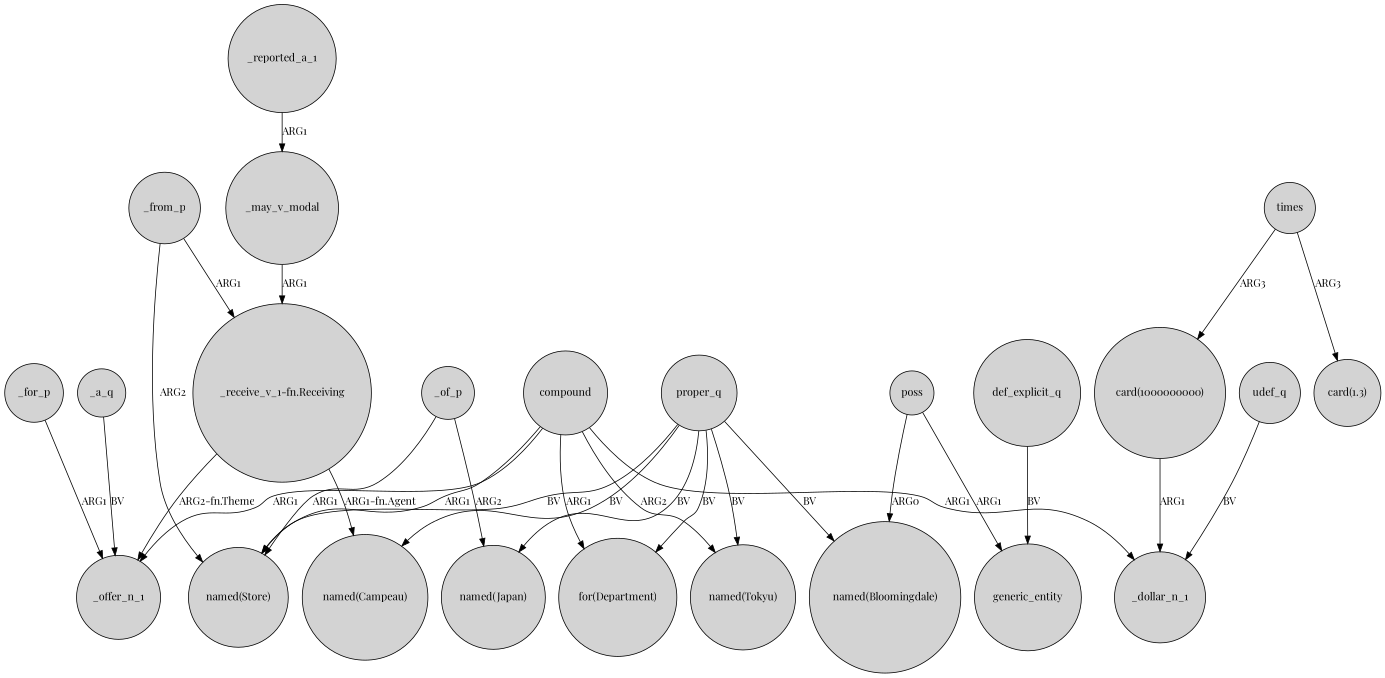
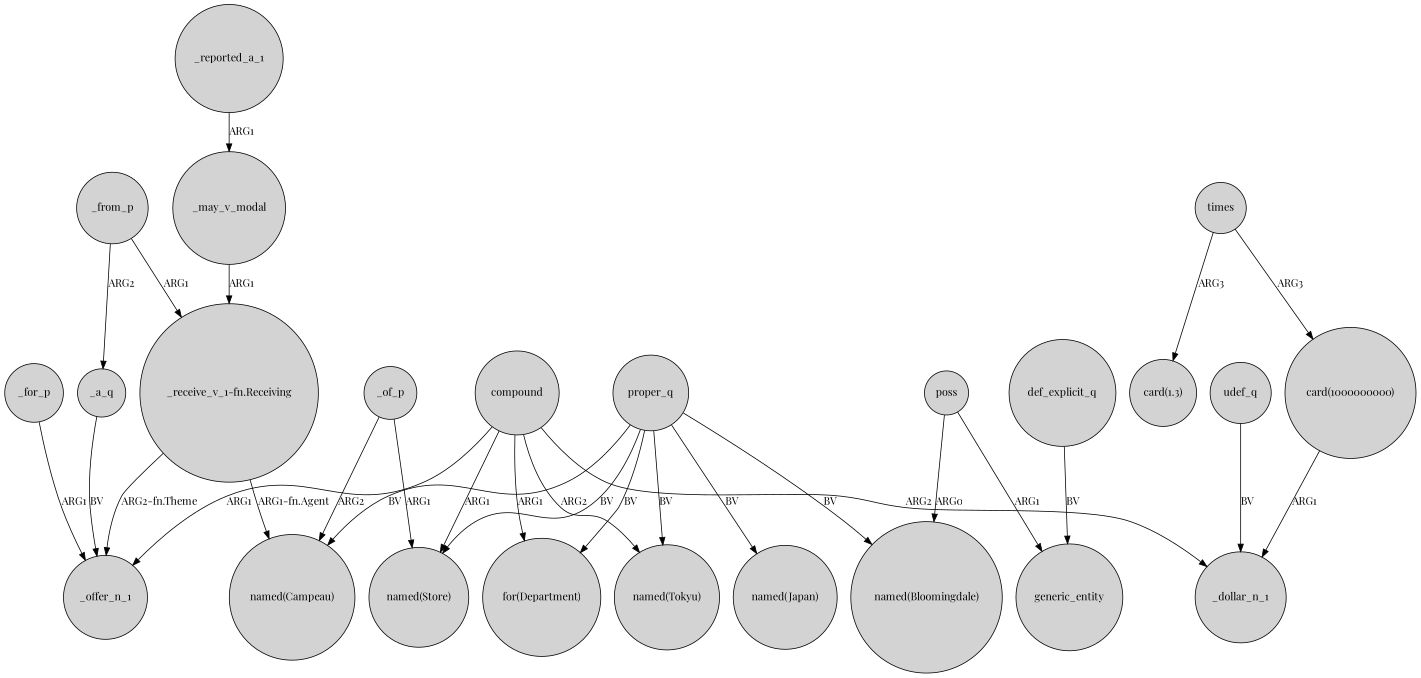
edge "_from_p" -> "named(Store)": now "_from_p" -> "_a_q"
edge "_of_p" -> "named(Japan)": now "_of_p" -> "named(Campeau)"
edge "compound" -> "_dollar_n_1": label "ARG1" -> "ARG2"
